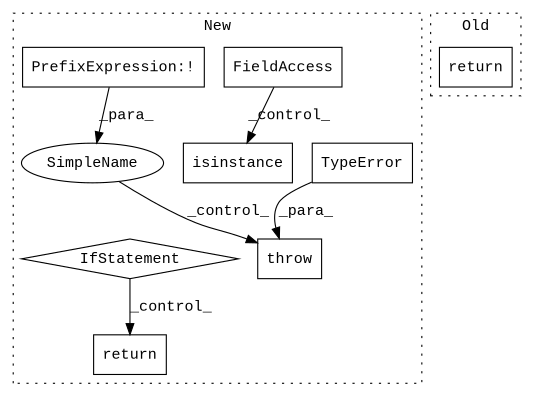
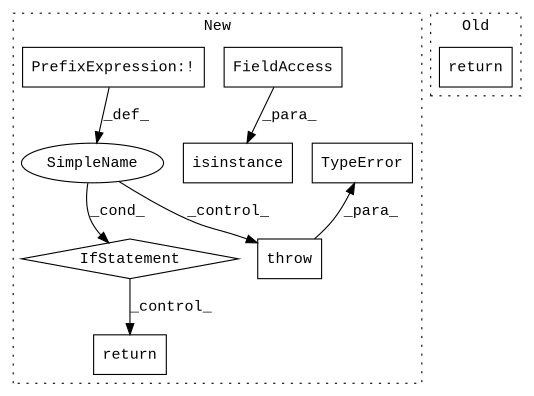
edge "PrefixExpression:!" -> "SimpleName": label "_para_" -> "_def_"
edge "FieldAccess" -> "isinstance": label "_control_" -> "_para_"
edge "TypeError" -> "throw": reversed
edge "SimpleName" -> "IfStatement": added, label "_cond_"
